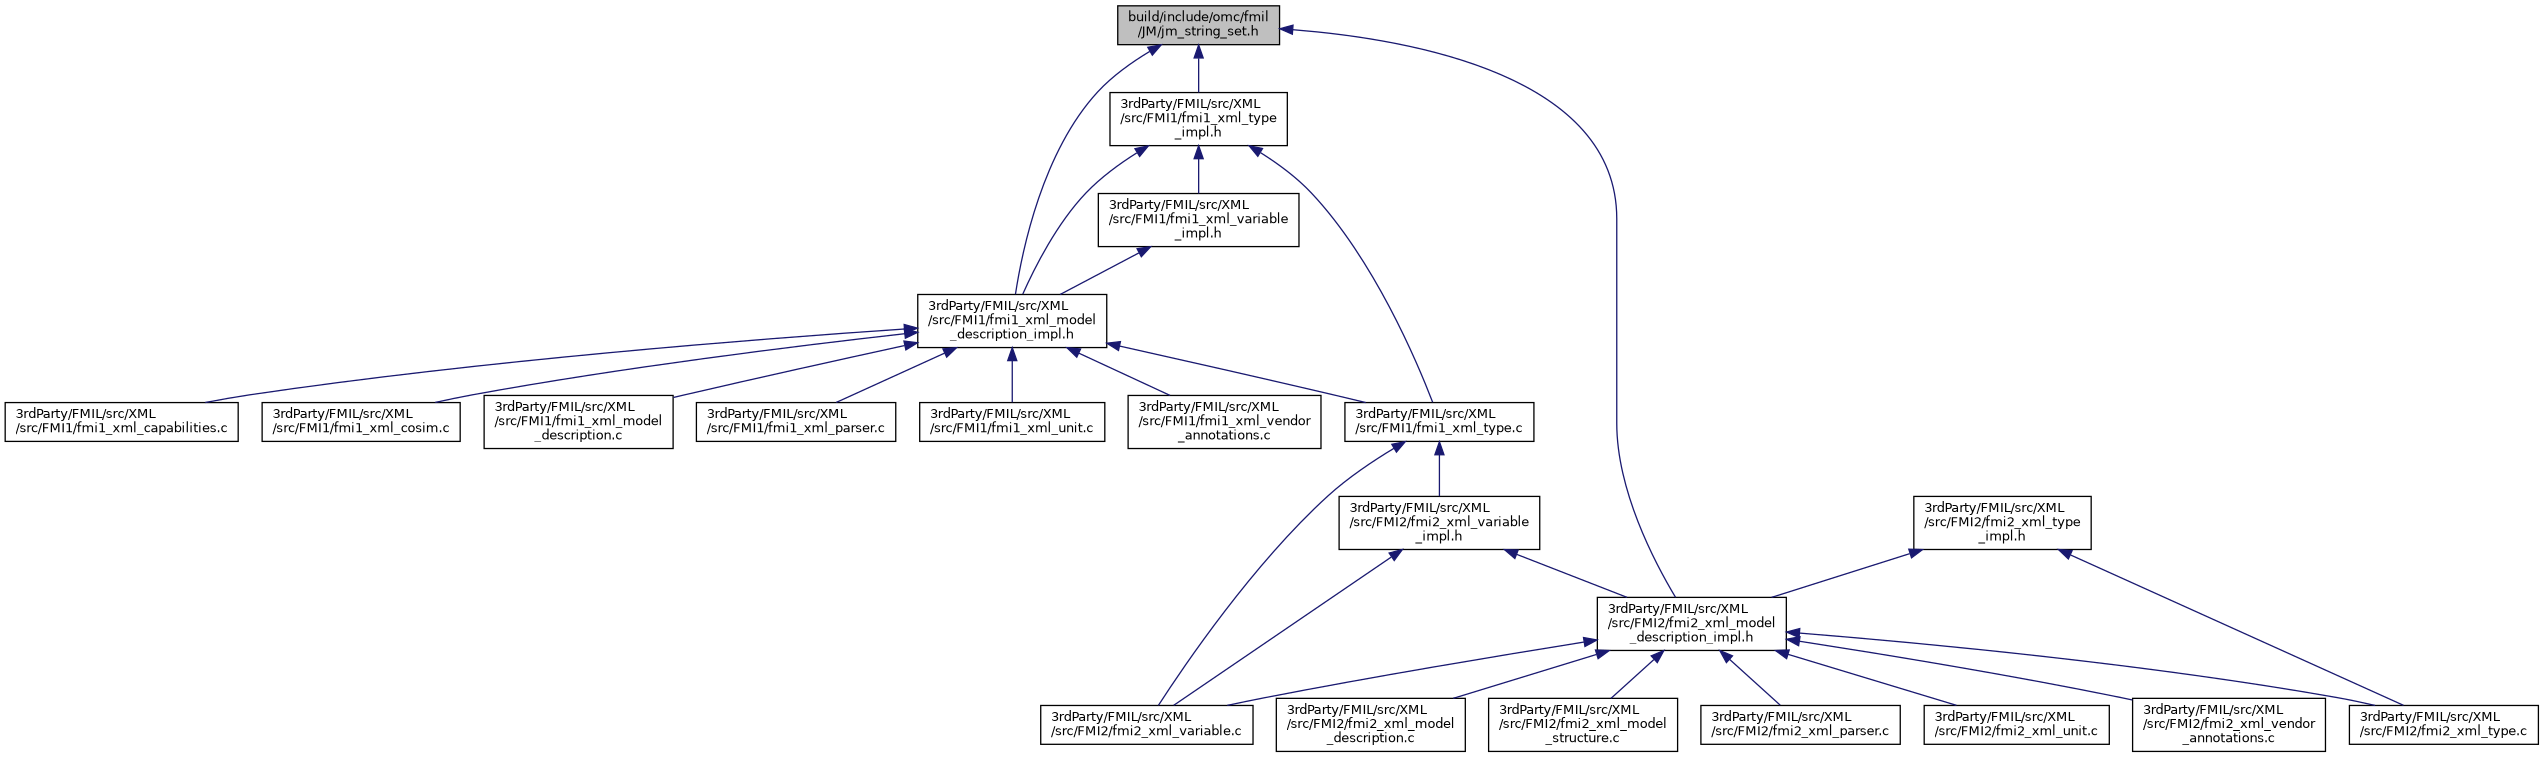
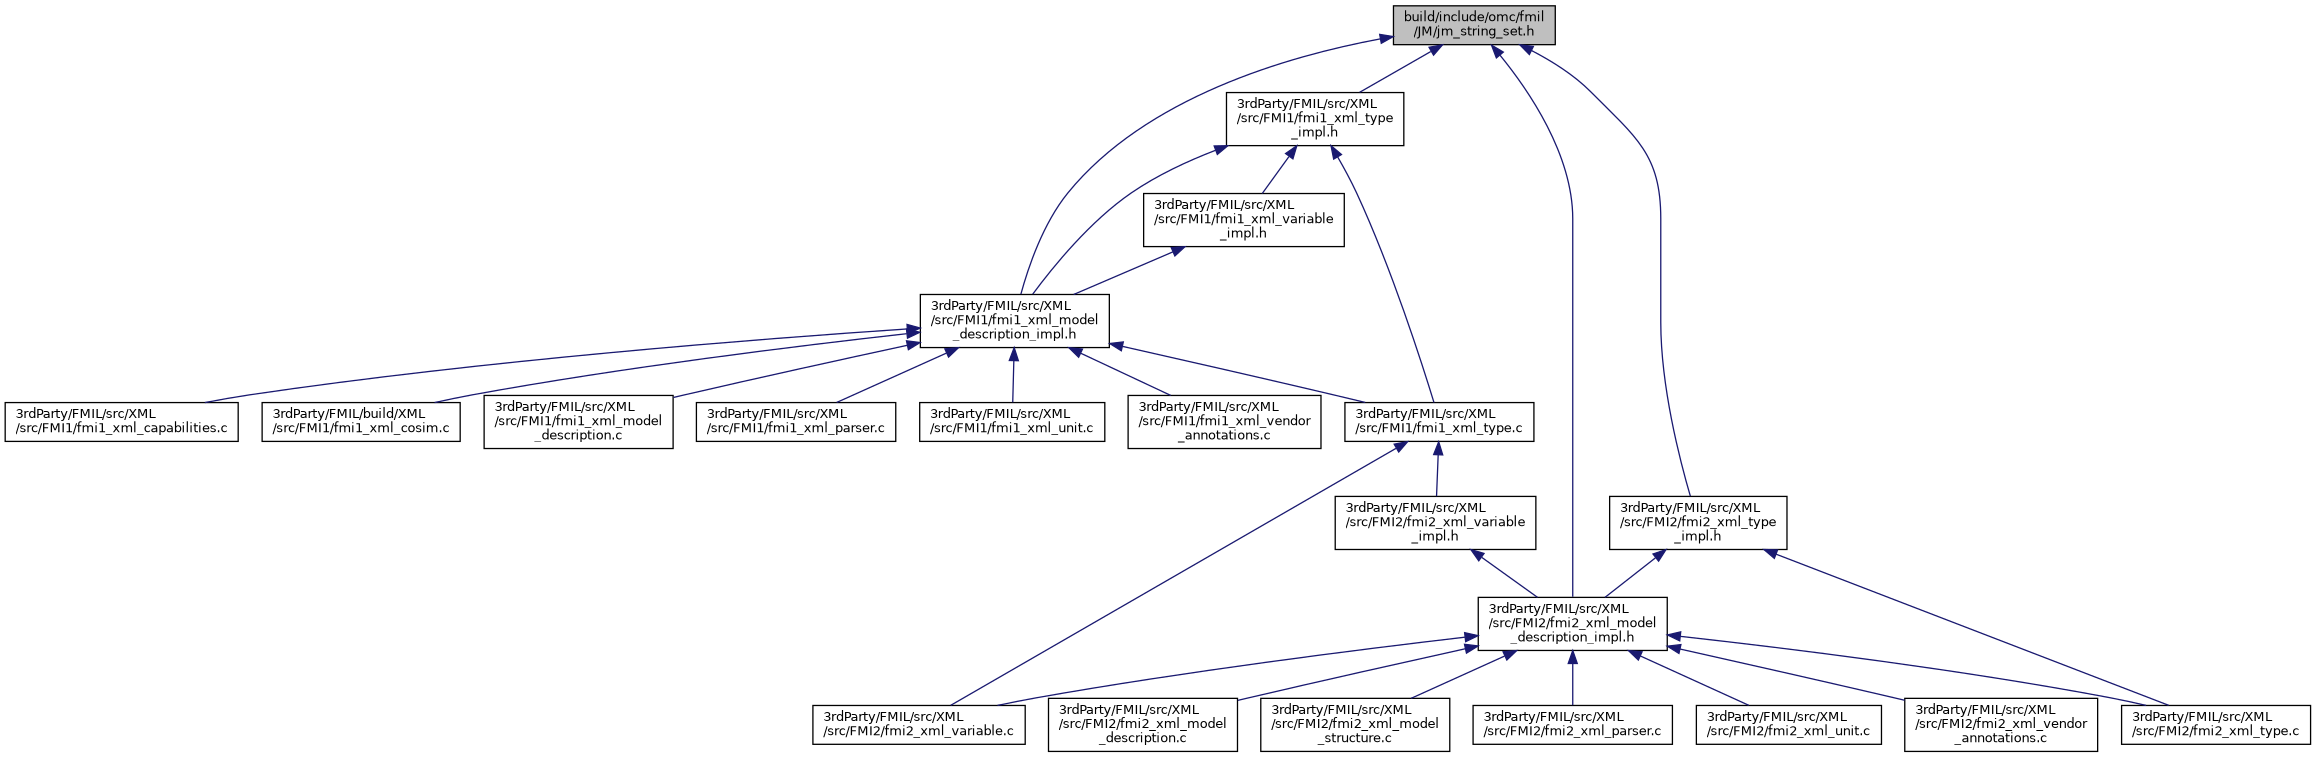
edge "3rdParty/FMIL/src/XML /src/FMI2/fmi2_xml_type _impl.h" -> "build/include/omc/fmil /JM/jm_string_set.h": added
node "3rdParty/FMIL/src/XML /src/FMI1/fmi1_xml_cosim.c": label "3rdParty/FMIL/src/XML /src/FMI1/fmi1_xml_cosim.c" -> "3rdParty/FMIL/build/XML /src/FMI1/fmi1_xml_cosim.c"
edge "3rdParty/FMIL/src/XML /src/FMI2/fmi2_xml_variable.c" -> "3rdParty/FMIL/src/XML /src/FMI2/fmi2_xml_variable _impl.h": removed
